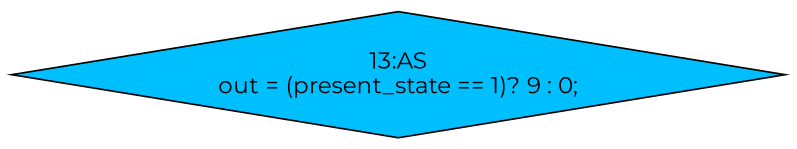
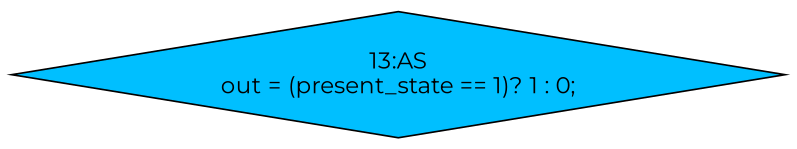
node "13:AS out = (present_state == 1)? 9 : 0;": label "13:AS out = (present_state == 1)? 9 : 0;" -> "13:AS out = (present_state == 1)? 1 : 0;"
